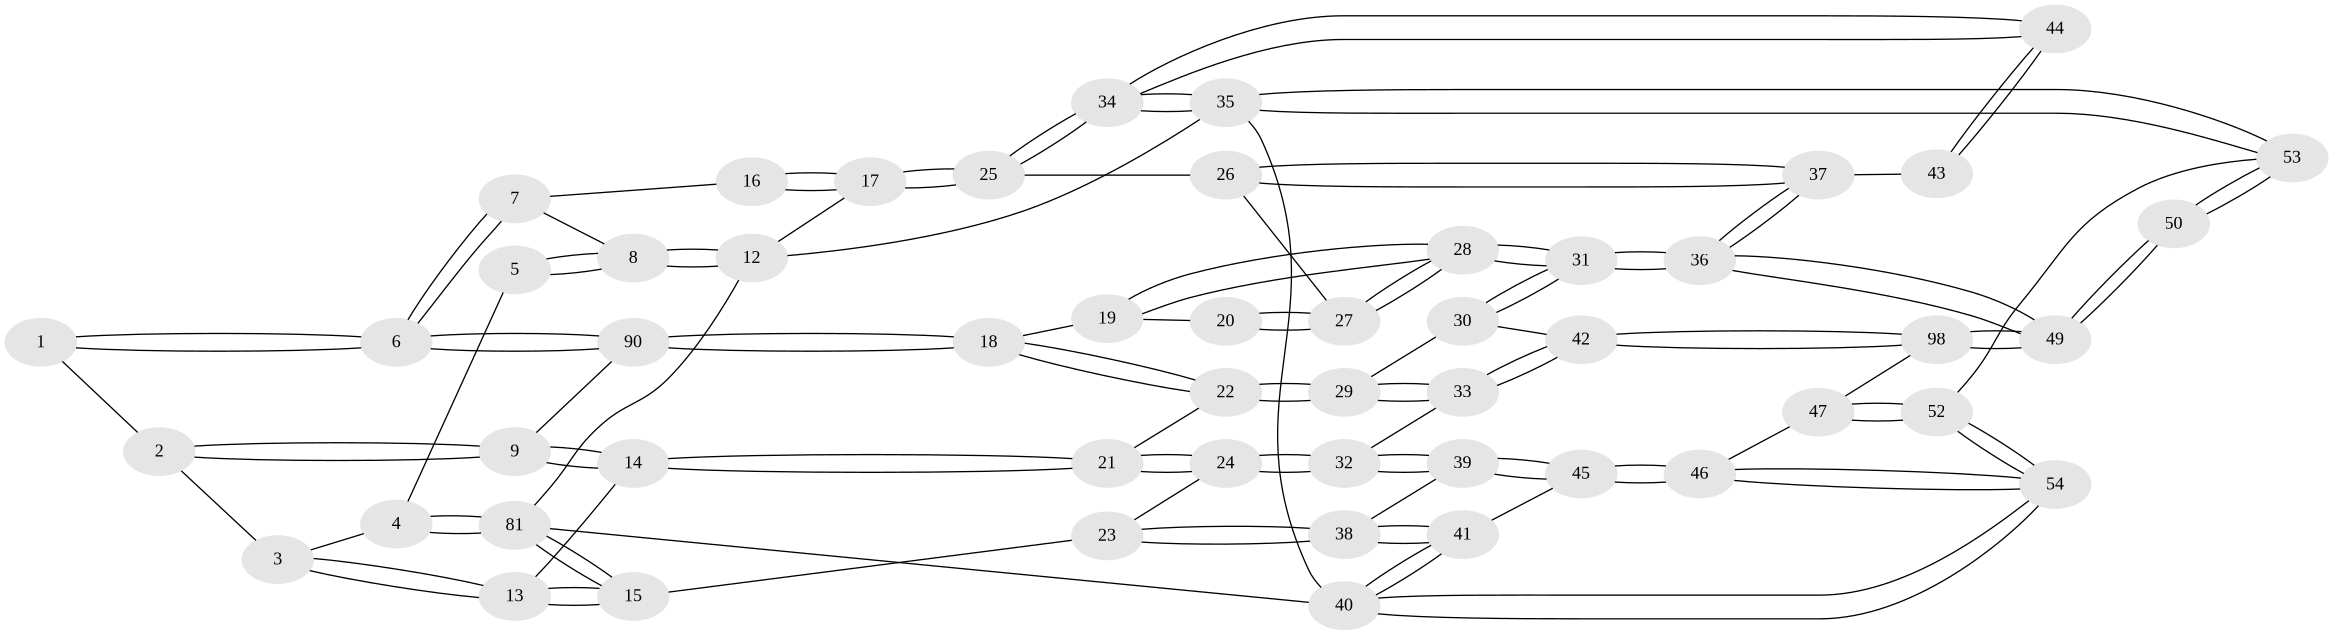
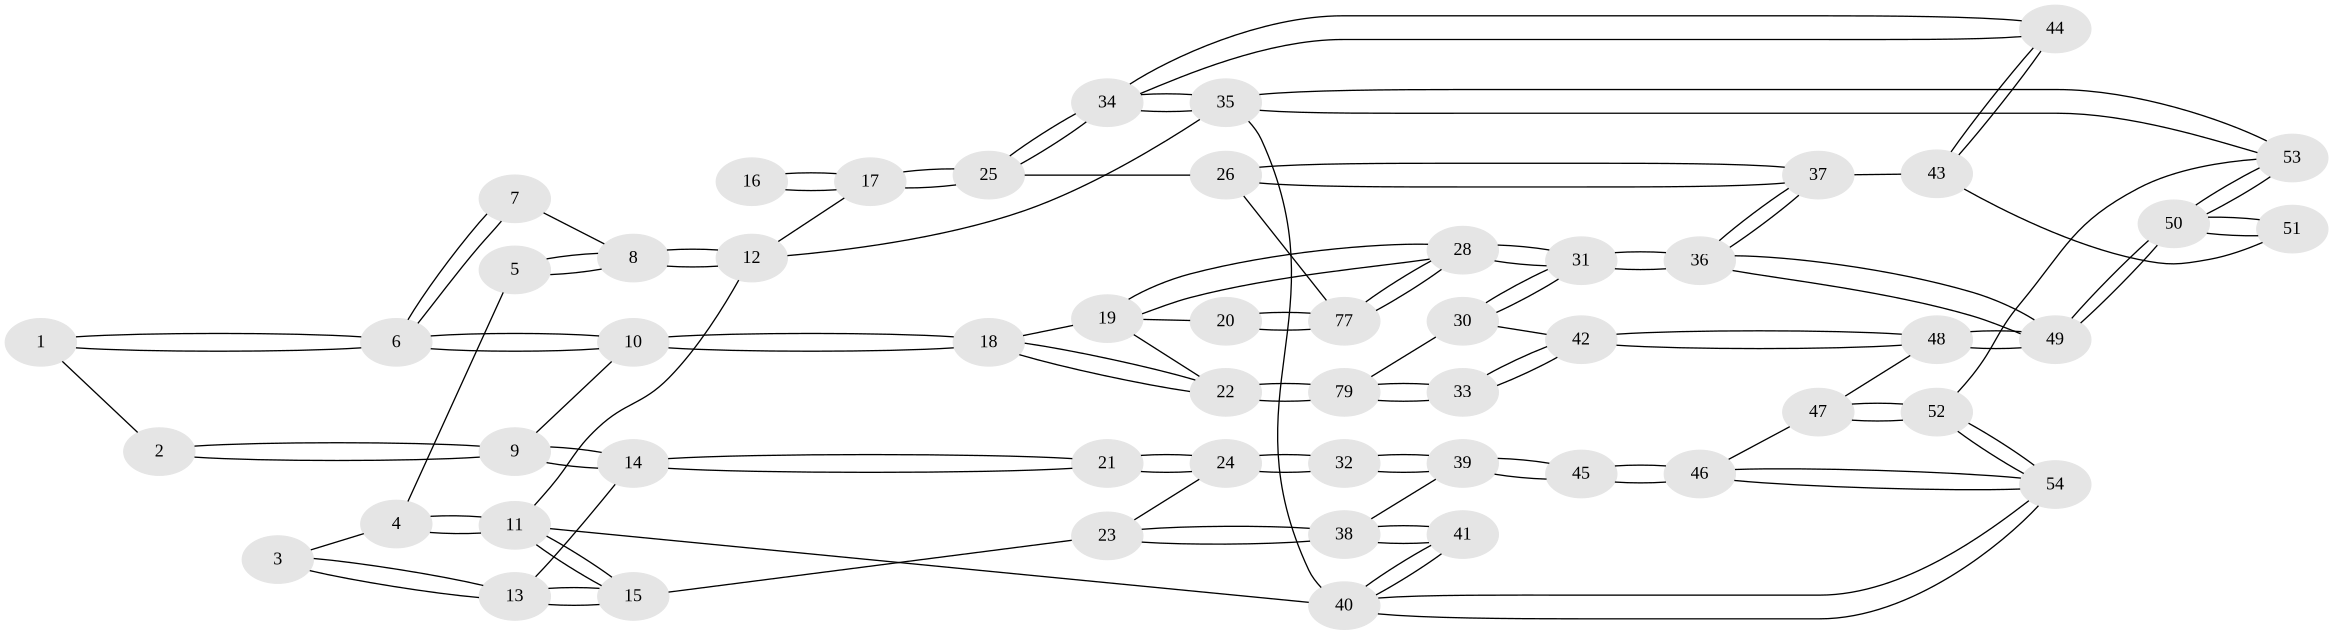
edge "16" -- "7": removed
node "51": added
node "27": label "27" -> "77"
node "98": label "98" -> "48"
node "90": label "90" -> "10"
node "29": label "29" -> "79"
edge "22" -- "21": now "22" -- "19"
edge "33" -- "32": removed
edge "45" -- "41": removed
edge "2" -- "3": removed
node "81": label "81" -> "11"
